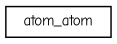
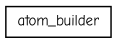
node "atom_atom": label "atom_atom" -> "atom_builder"
